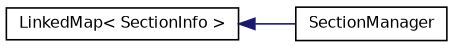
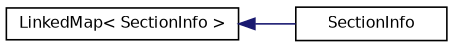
node "SectionManager": label "SectionManager" -> "SectionInfo"
